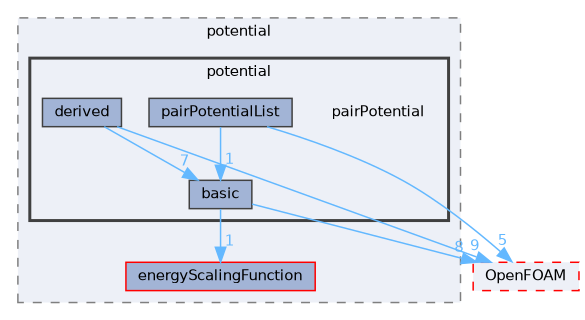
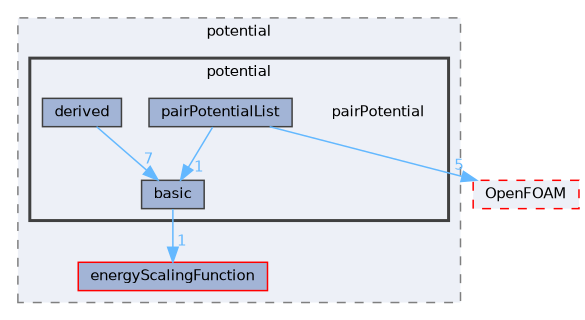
edge "derived" -> "OpenFOAM": removed
edge "basic" -> "OpenFOAM": removed
